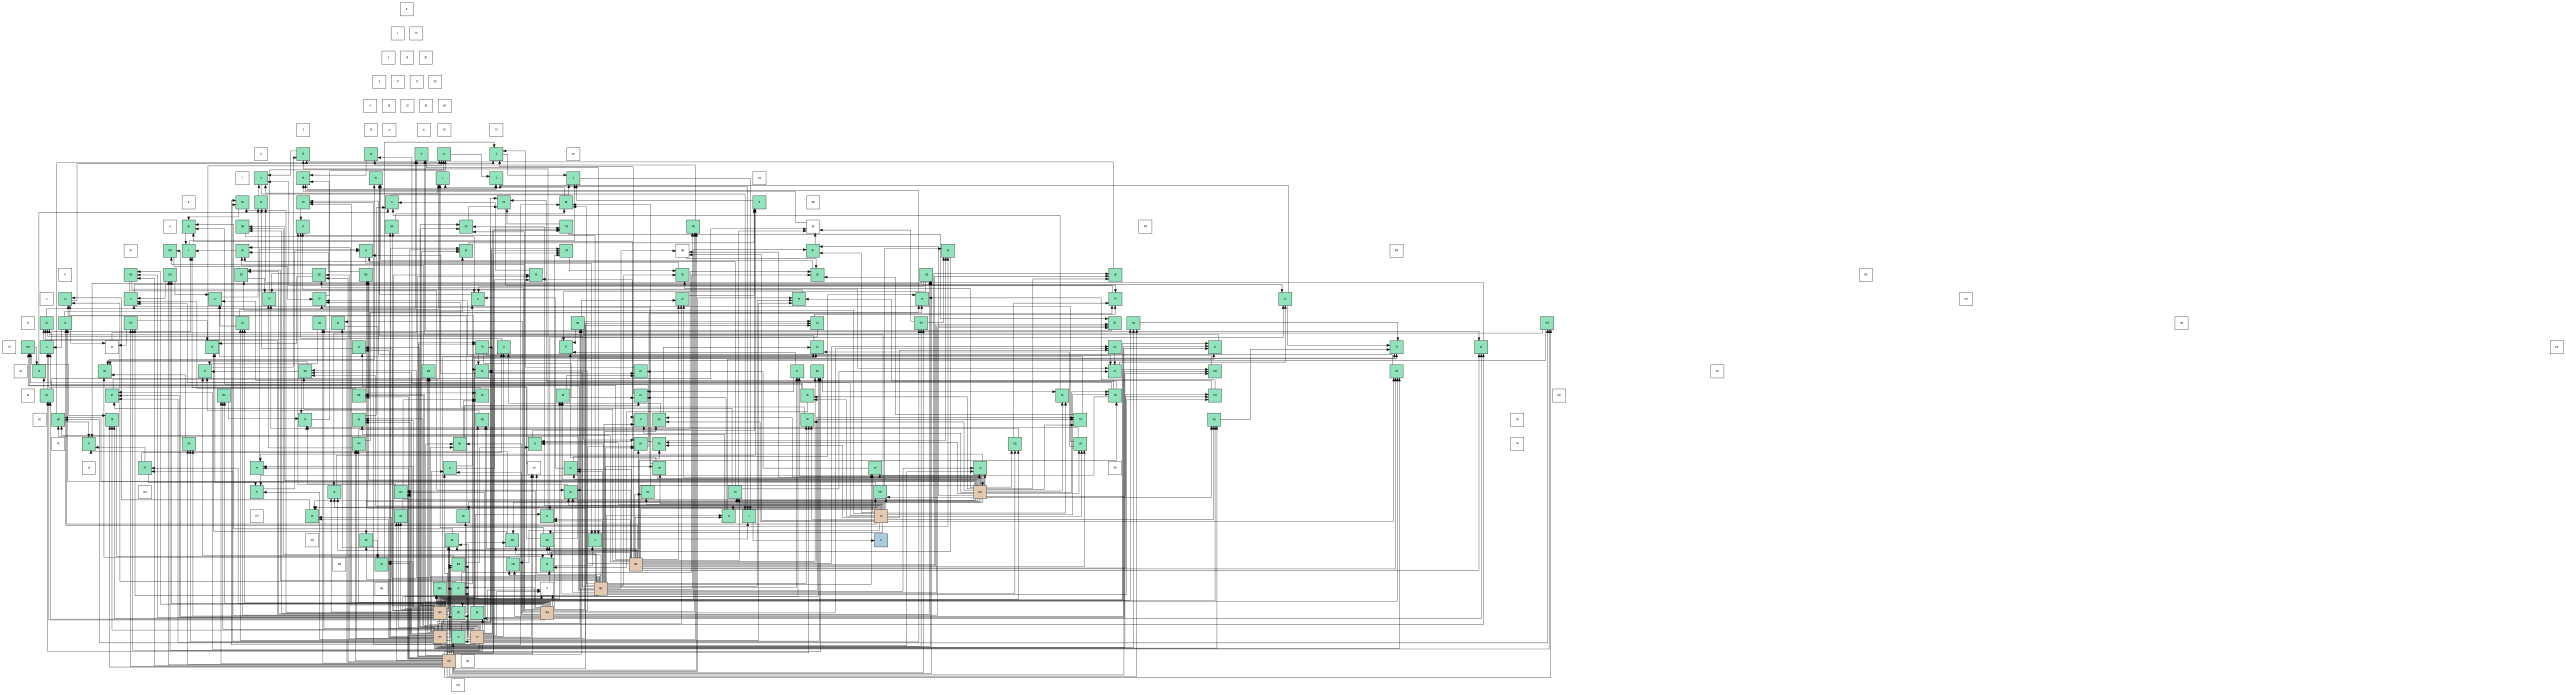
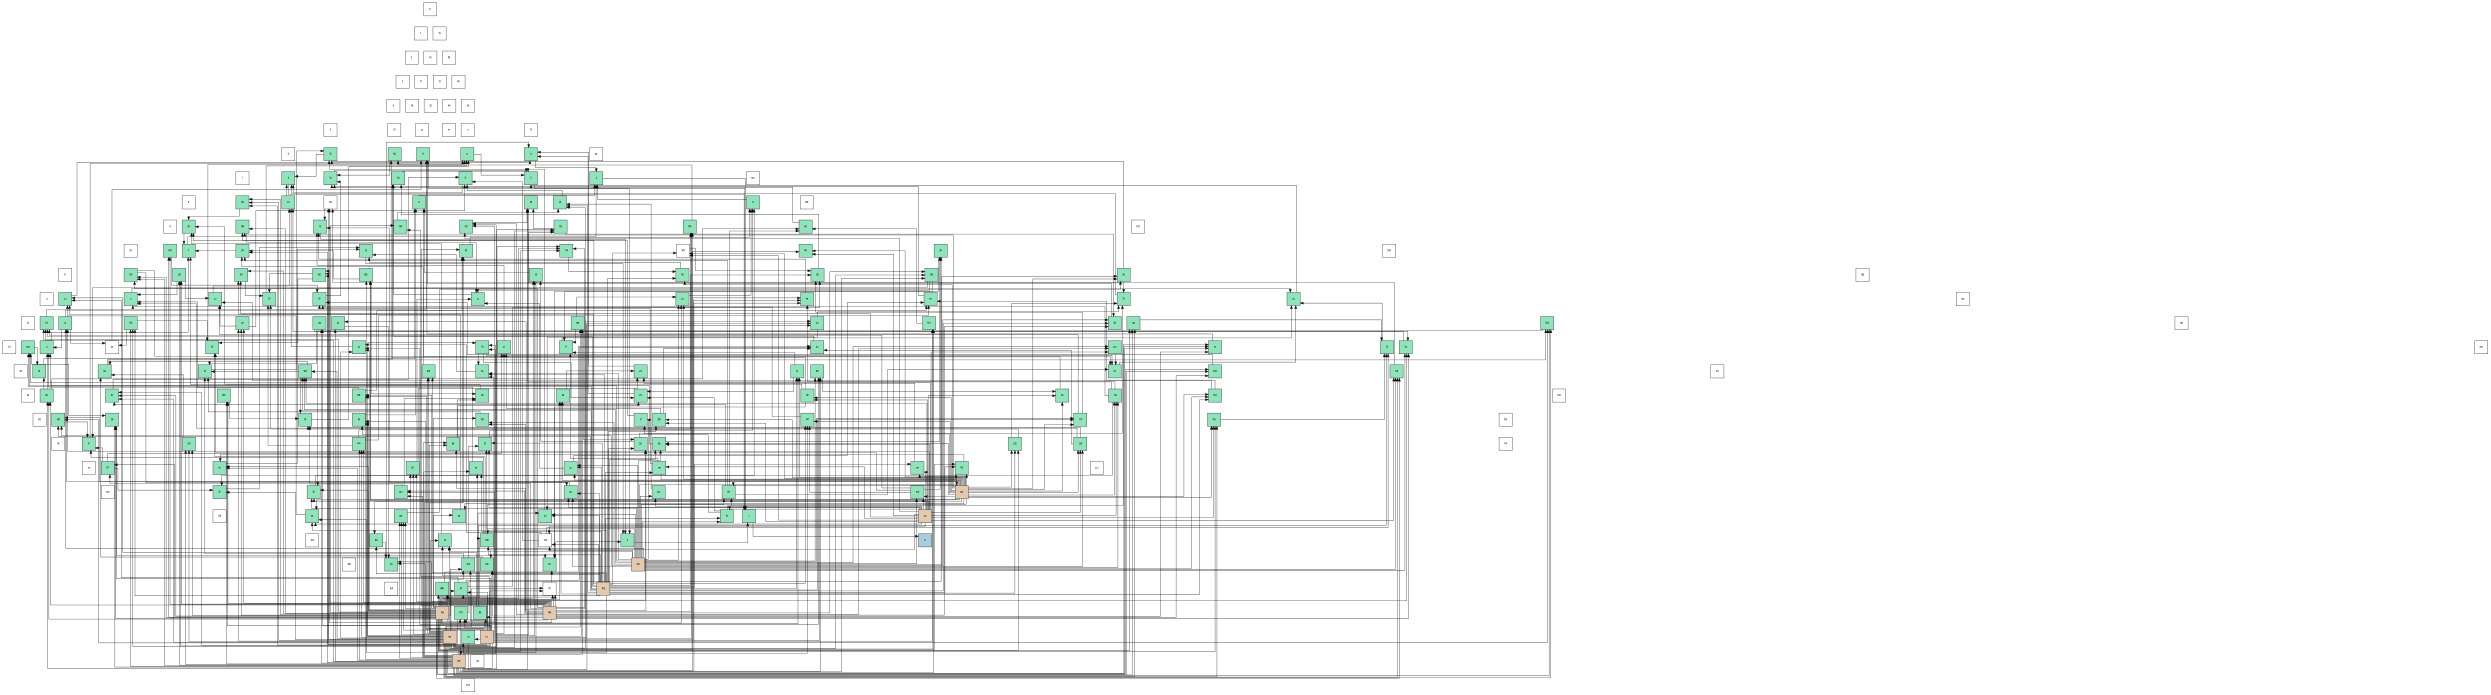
edge "159" -> "21": now "77" -> "21"
node "49": fillcolor #91e3bb -> #ffffff
node "69": fillcolor #ffffff -> #91e3bb
edge "151" -> "69": removed
edge "110" -> "39": removed
edge "20" -> "73": reversed
edge "106" -> "64": reversed
edge "166" -> "36": reversed
node "98": fillcolor #ffffff -> #91e3bb
edge "162" -> "91": now "162" -> "95"
edge "161" -> "147": now "109" -> "147"
node "125": fillcolor #91e3bb -> #ffffff
edge "168" -> "703": now "168" -> "128"
edge "167" -> "840": added
